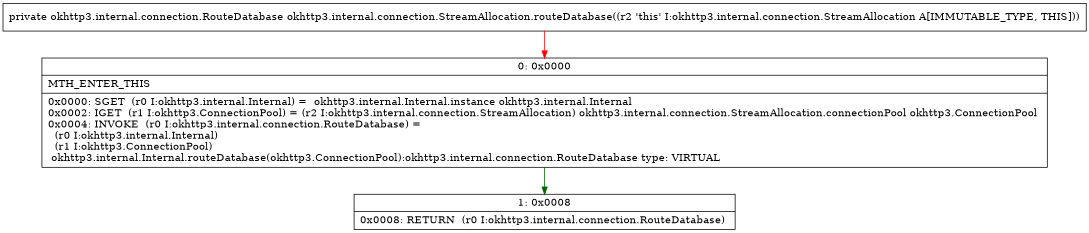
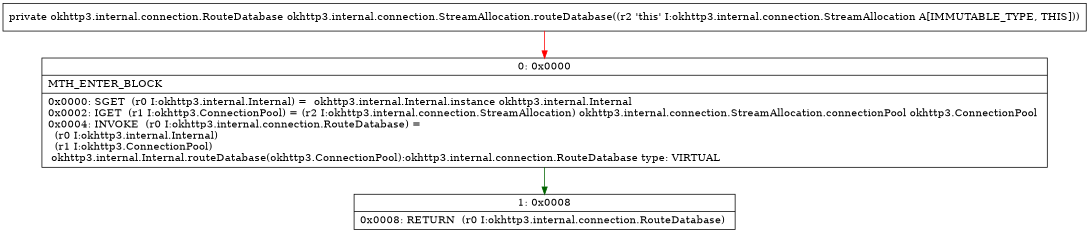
node "0: 0x0000": text "MTH_ENTER_THIS" -> "MTH_ENTER_BLOCK"
